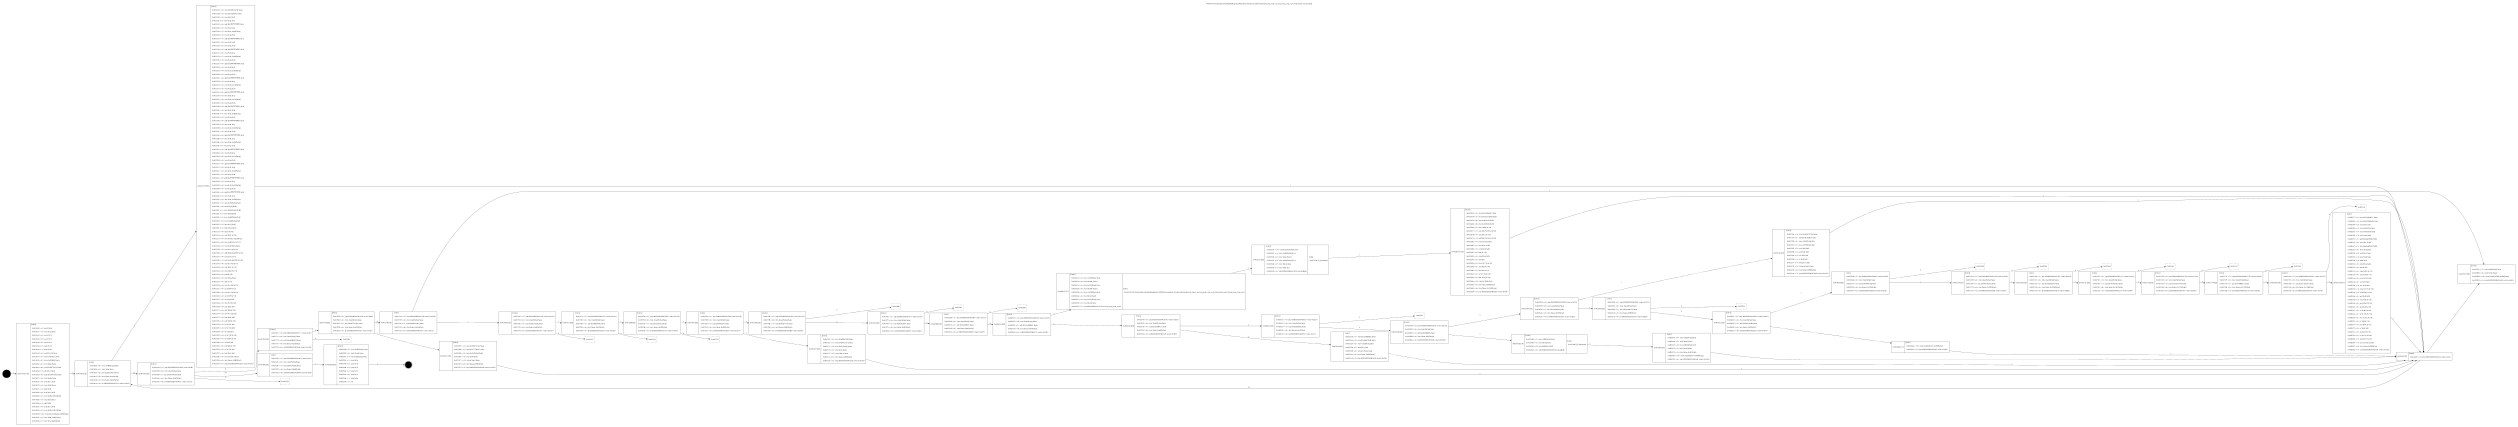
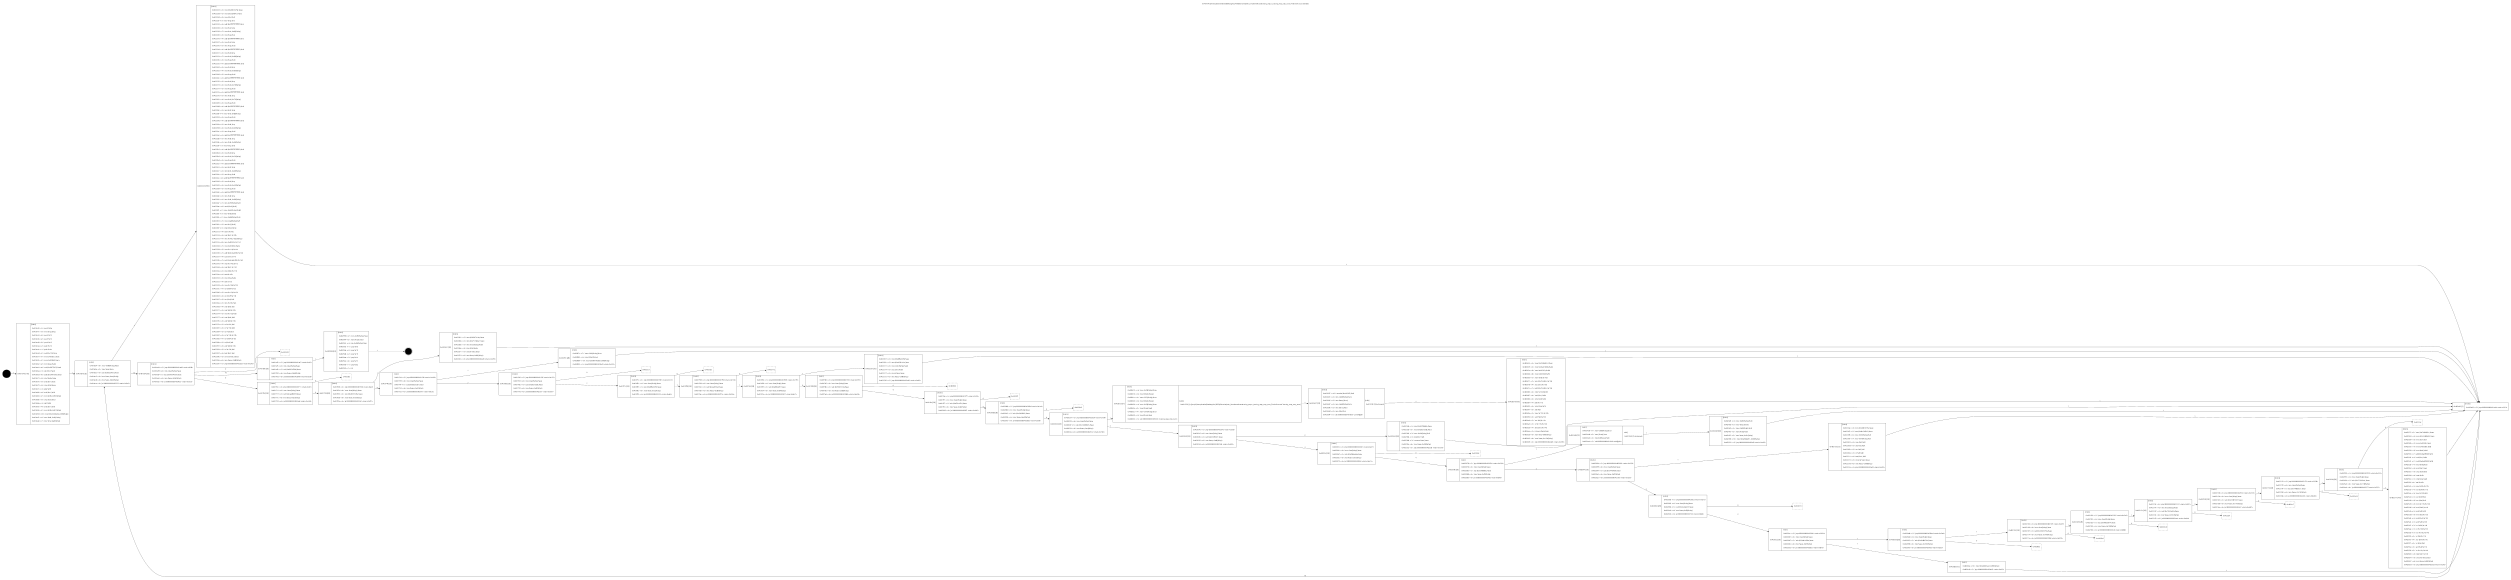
edge "0x402ad3 [5]" -> "0x40297c [28]": reversed
